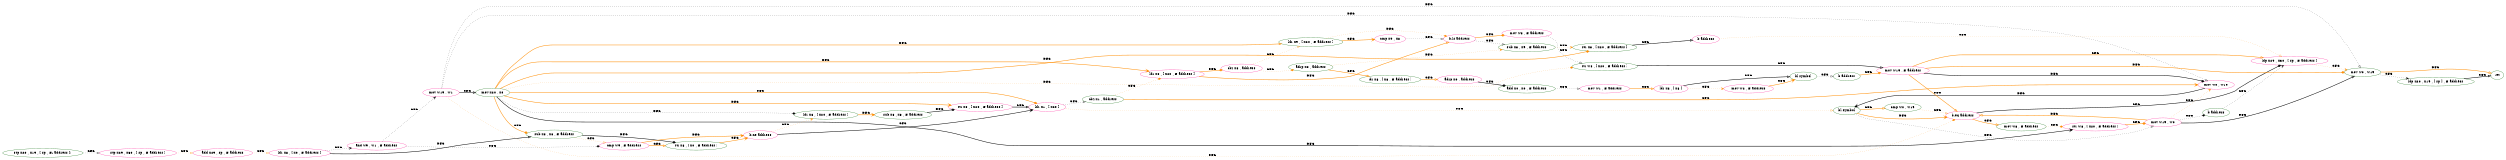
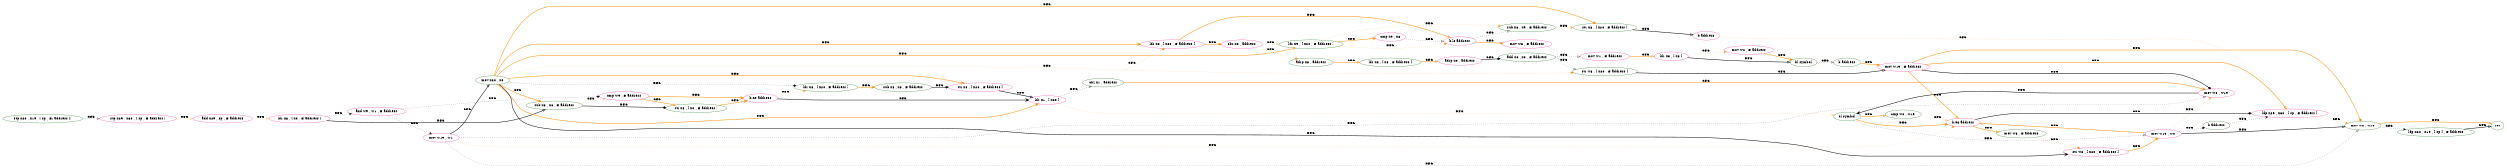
edge "adrp x8 , address" -> "sub x8 , x9 , # address": now "ldr x9 , [ x20 , # address ]" -> "sub x8 , x9 , # address"
edge "ldr x1 , [ x20 ]" -> "cbz x1 , address": label "CFG" -> "DFG"
